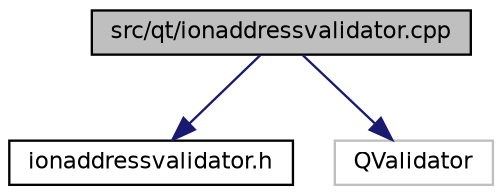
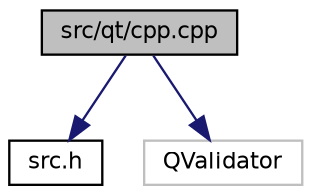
node "src/qt/ionaddressvalidator.cpp": label "src/qt/ionaddressvalidator.cpp" -> "src/qt/cpp.cpp"
node "ionaddressvalidator.h": label "ionaddressvalidator.h" -> "src.h"
